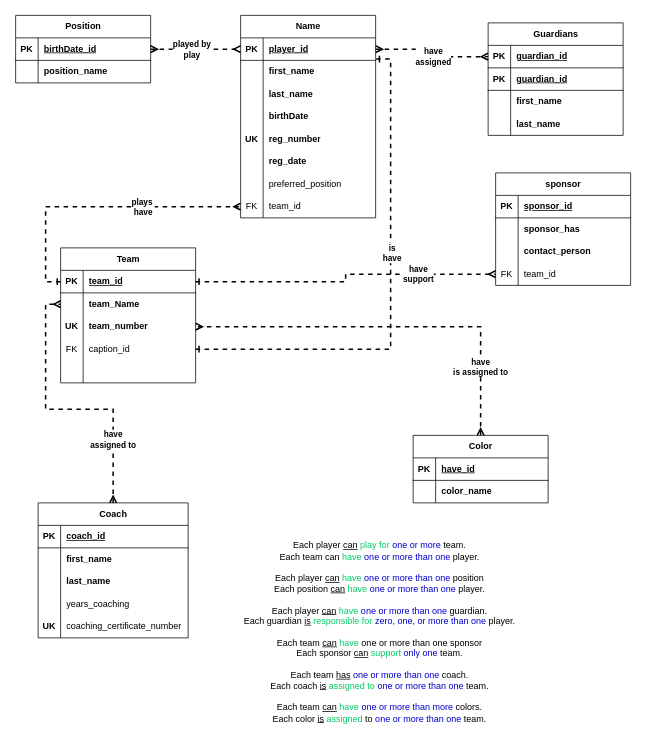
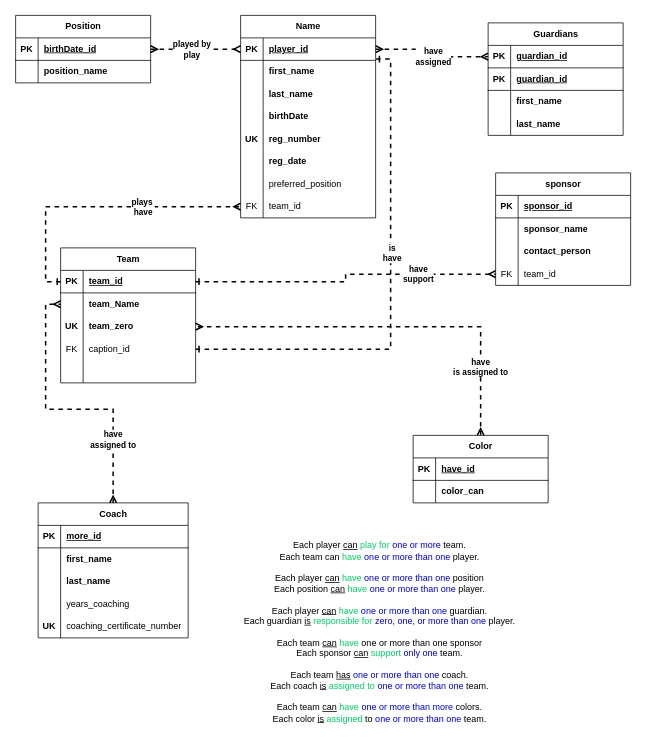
node "sponsor_has": label "sponsor_has" -> "sponsor_name"
node "team_number": label "team_number" -> "team_zero"
node "color_name": label "color_name" -> "color_can"
node "coach_id": label "coach_id" -> "more_id"
